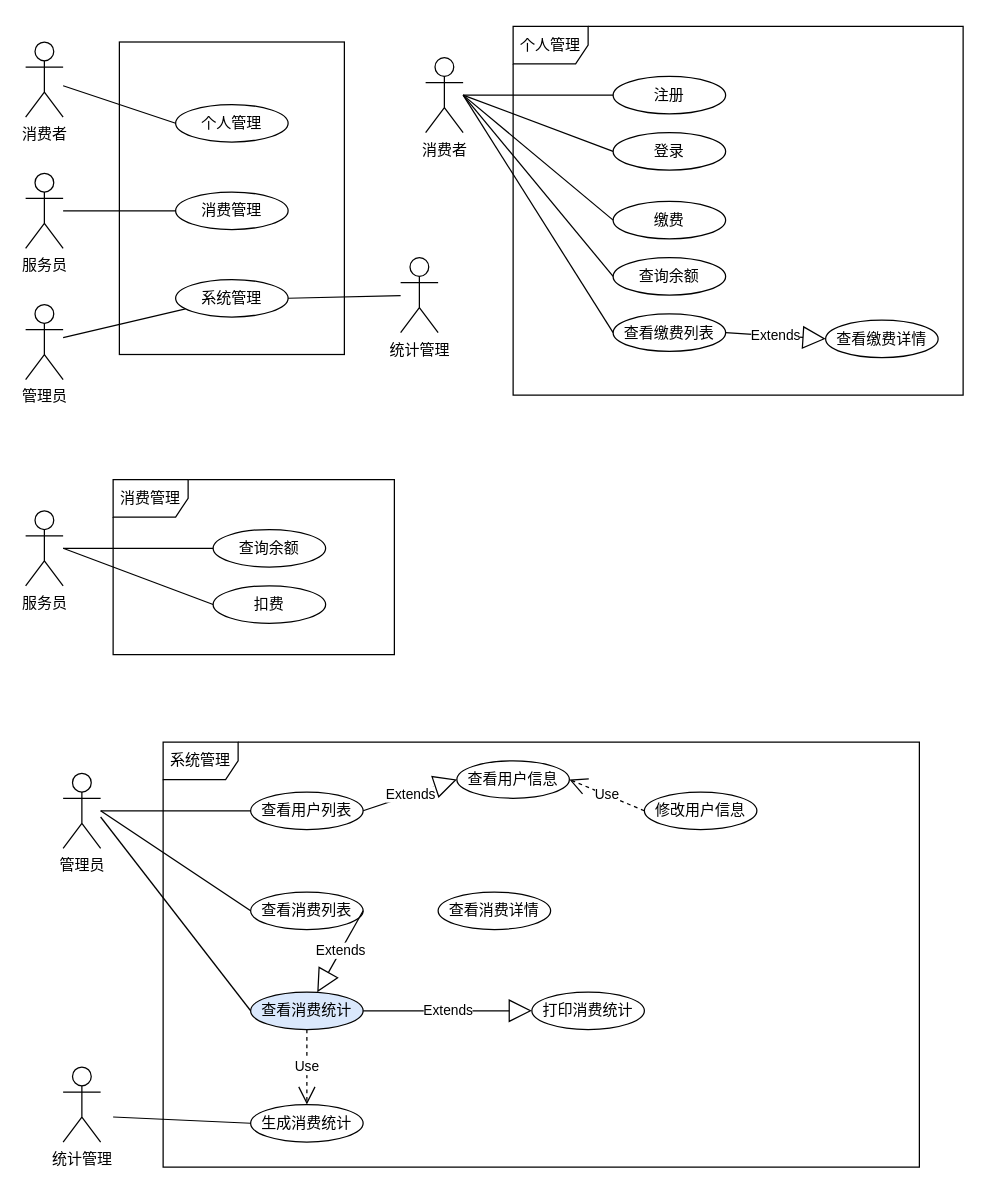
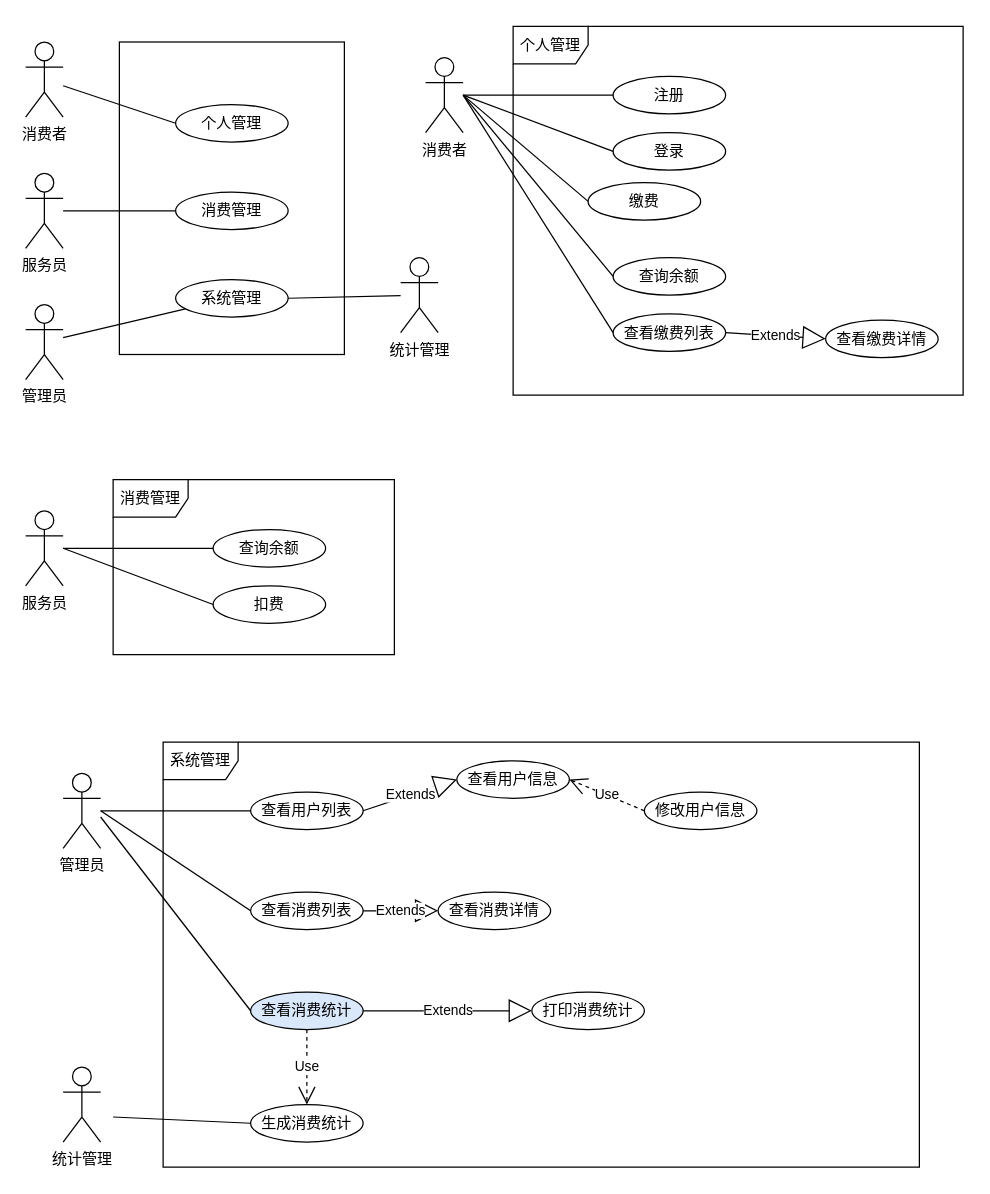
node "缴费": moved (669, 220) -> (644, 201)
edge "查看消费列表" -> "查看消费统计": now "查看消费列表" -> "查看消费详情"
